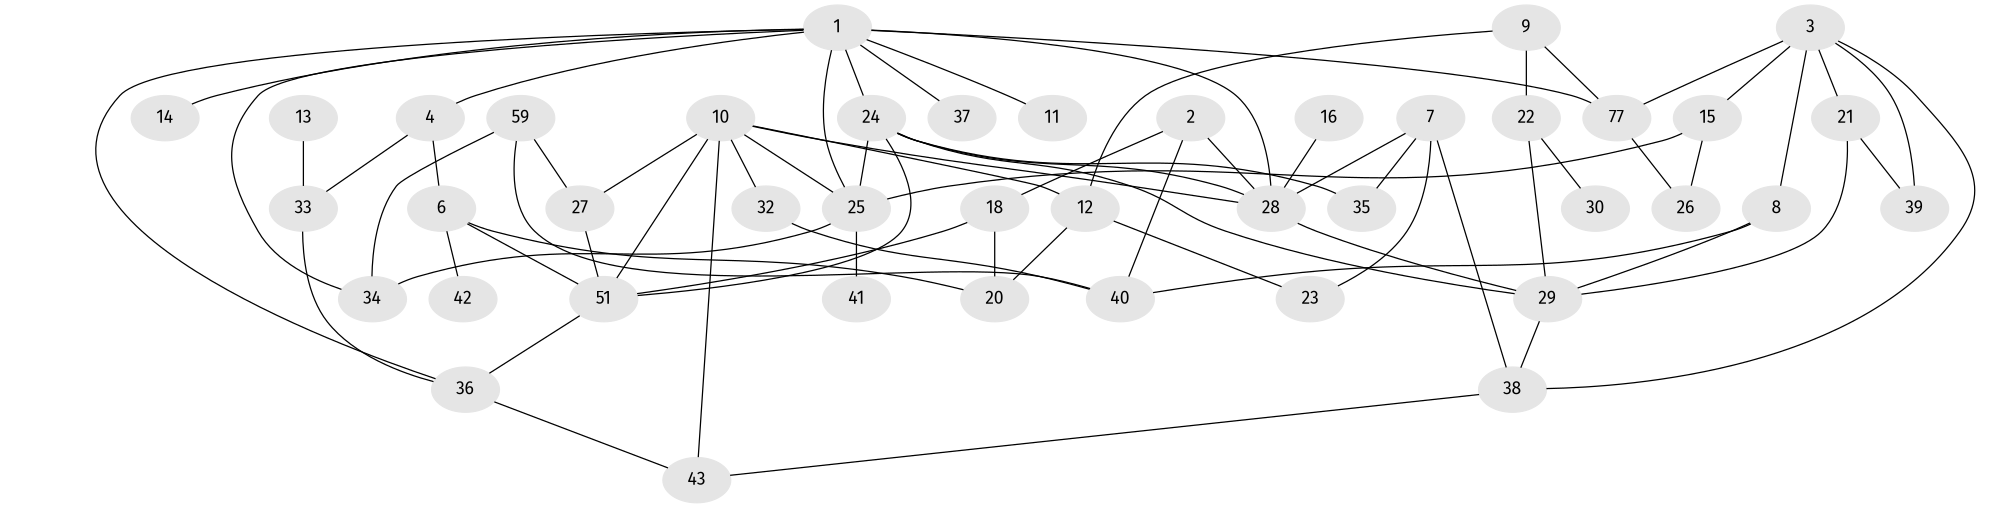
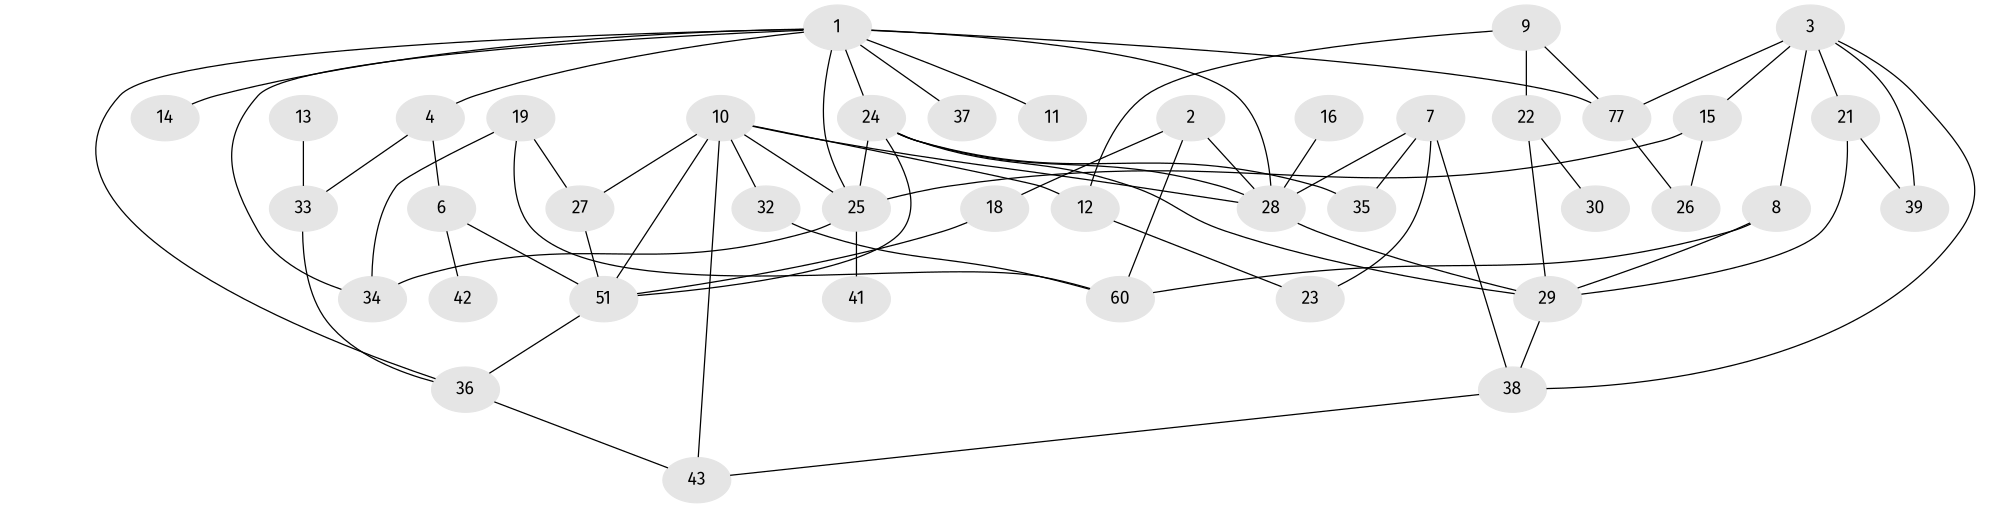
node "59": label "59" -> "19"
node "20": removed
node "40": label "40" -> "60"
